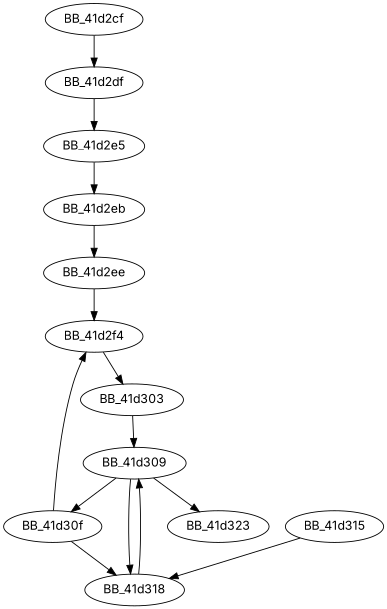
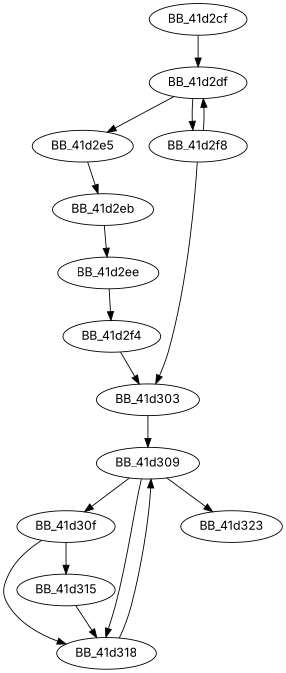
node "BB_41d2f8": added
edge "BB_41d30f" -> "BB_41d2f4": now "BB_41d30f" -> "BB_41d315"
